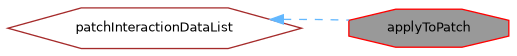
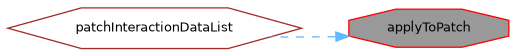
edge "applyToPatch" -> "patchInteractionDataList": reversed
